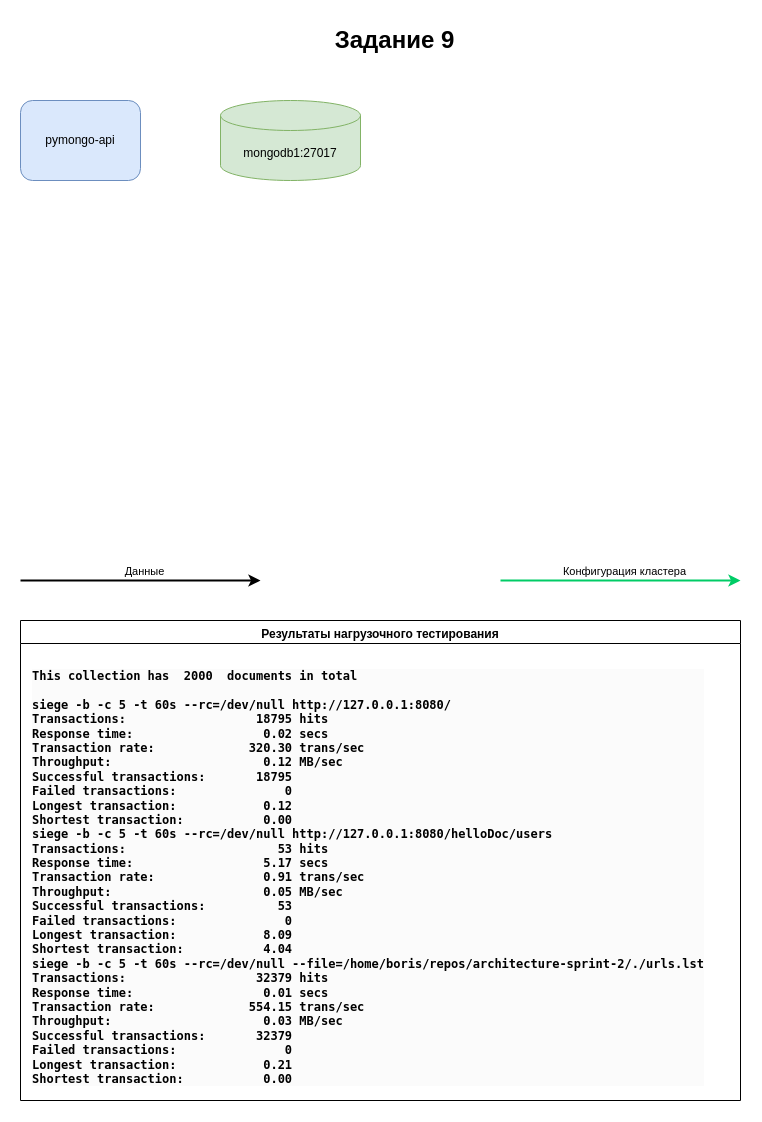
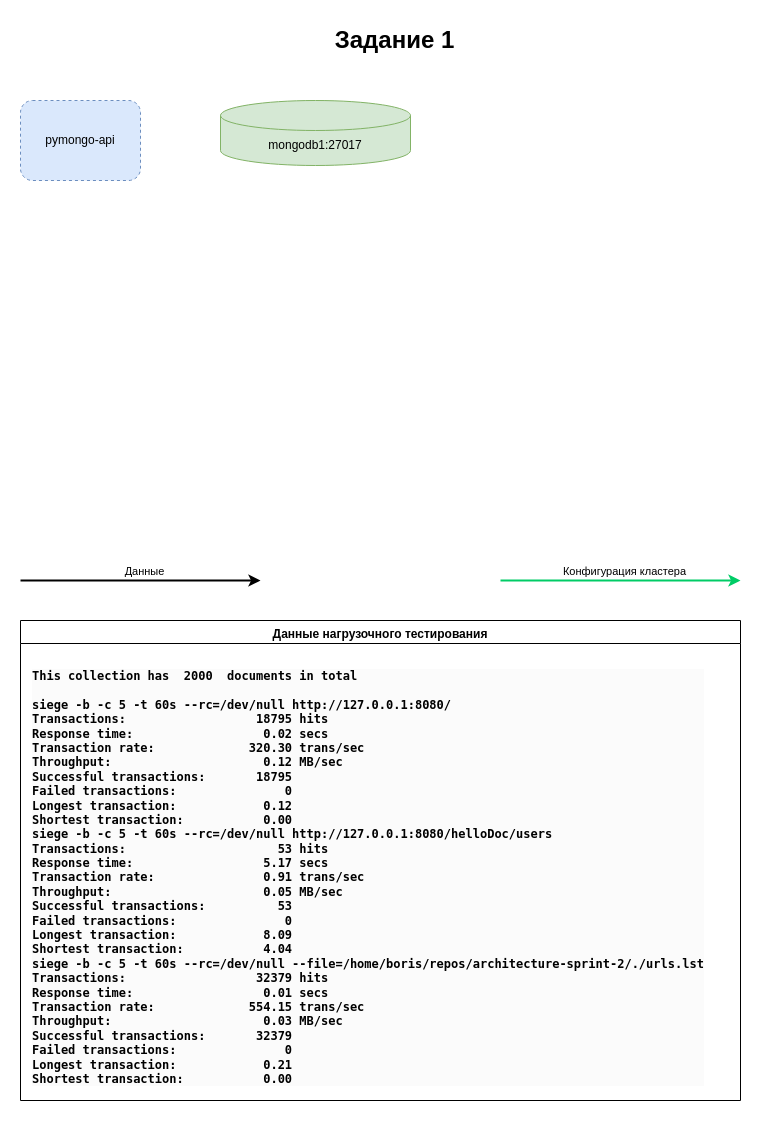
node "Задание 9": label "Задание 9" -> "Задание 1"
node "pymongo-api": style solid -> dashed
node "mongodb1:27017": size 140x80 -> 190x65
node "Результаты нагрузочного тестирования": label "Результаты нагрузочного тестирования" -> "Данные нагрузочного тестирования"
